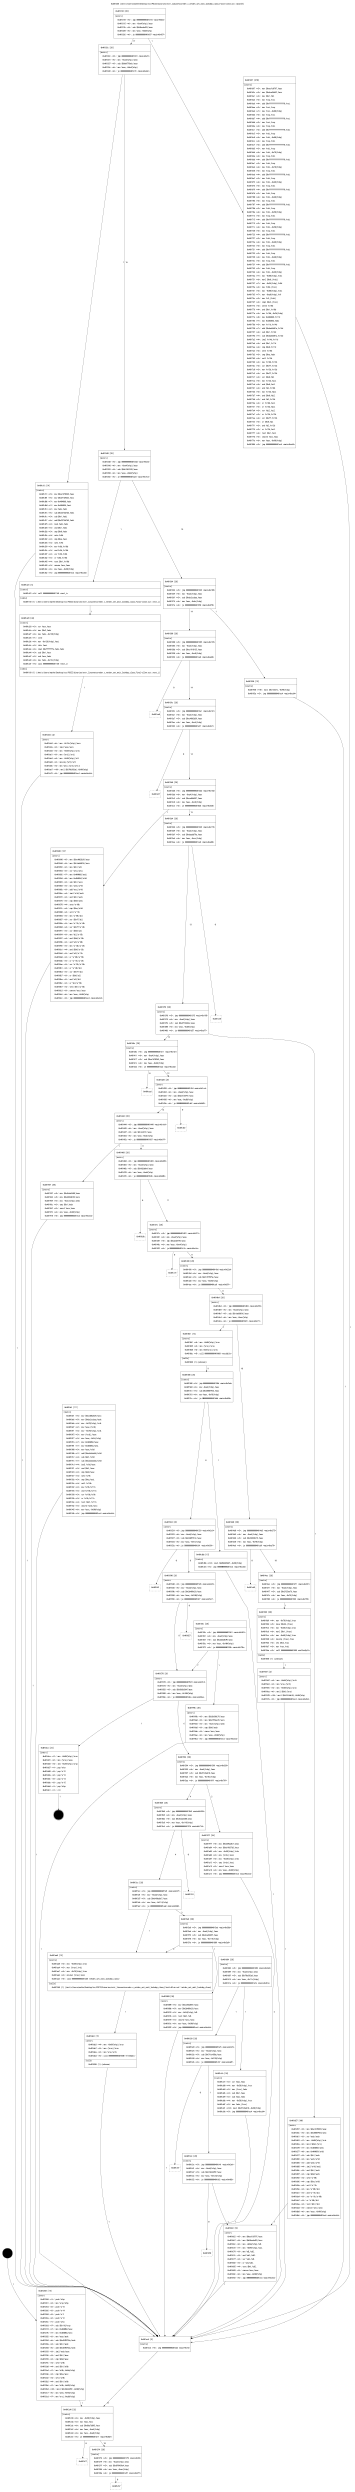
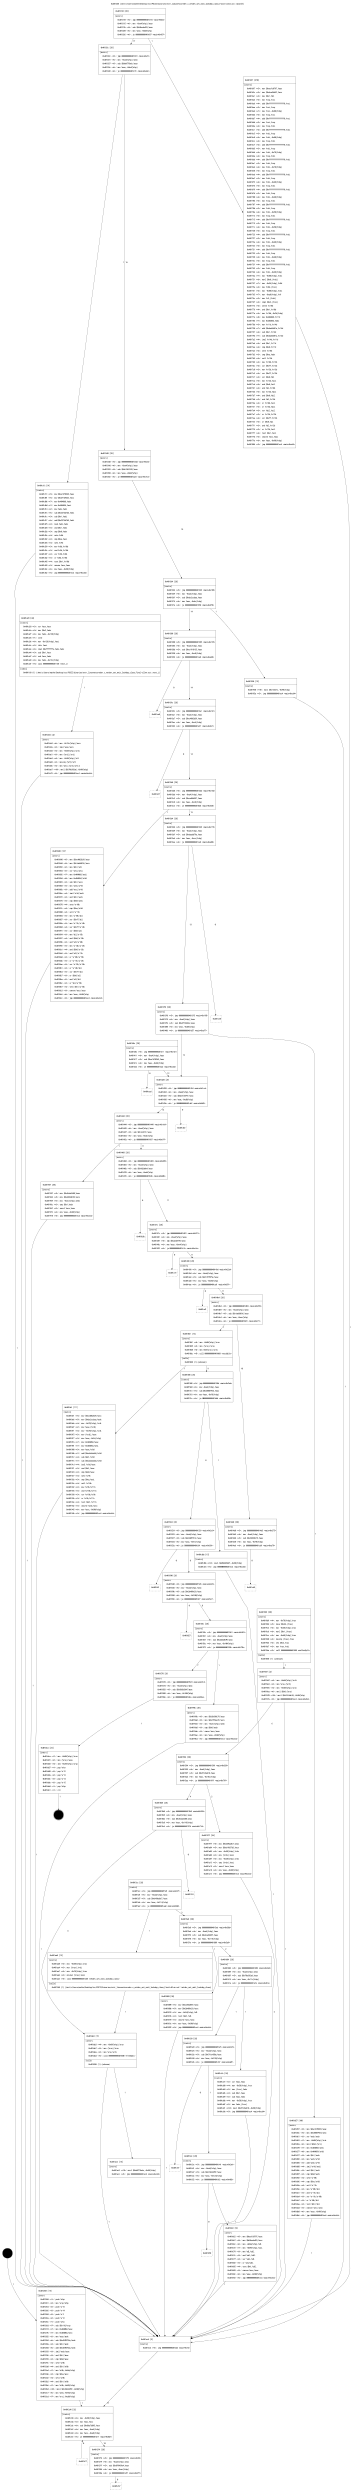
node "0x401a23 [5]": removed
edge "0x4013f0 [28]" -> "0x40140c [28]": now "0x4013f0 [28]" -> "0x401428 [28]"
node "0x401ad1": added
edge "0x4018d1 [16]" -> "0x4018e1 [111]": added, label "1"
node "0x4014ec [28]": removed
edge "0x401540 [28]" -> "0x401578 [28]": now "0x401540 [28]" -> "0x40155c [28]"
edge "0x401578 [28]" -> "0x401594 [28]": now "0x4019df [32]" -> "0x401594 [28]"
edge "0x4015b0 [28]" -> "0x4015cc [28]": now "0x4015b0 [28]" -> "0x401ab3 [15]"
edge "0x4015e8 [28]" -> "0x401aa0 [19]": now "0x4015e8 [28]" -> "0x401604 [28]"
node "0x401ac2 [15]": added
edge "0x401d57 [100]" -> "0x401662 [53]": now "0x401d57 [100]" -> "0x401ec4 [5]"
edge "0x4012d4 [32]" -> "0x401b17": reversed
